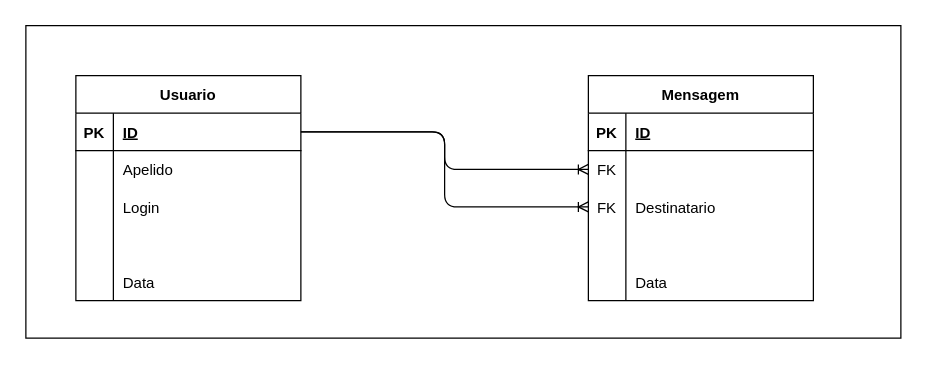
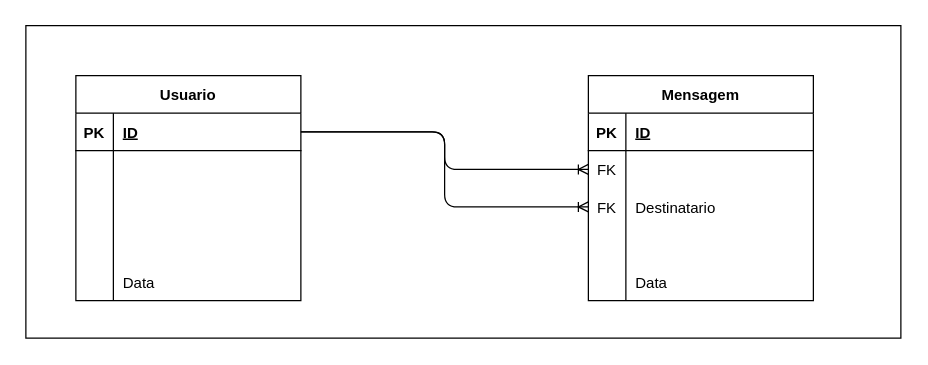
node "Apelido": removed
node "Login": removed
